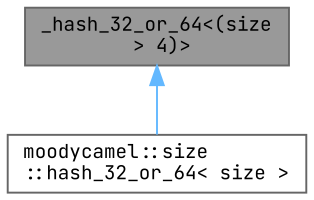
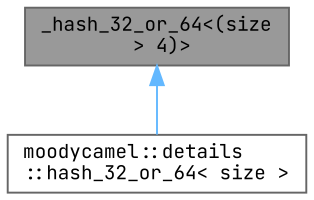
node "moodycamel::size ::hash_32_or_64< size >": label "moodycamel::size ::hash_32_or_64< size >" -> "moodycamel::details ::hash_32_or_64< size >"
